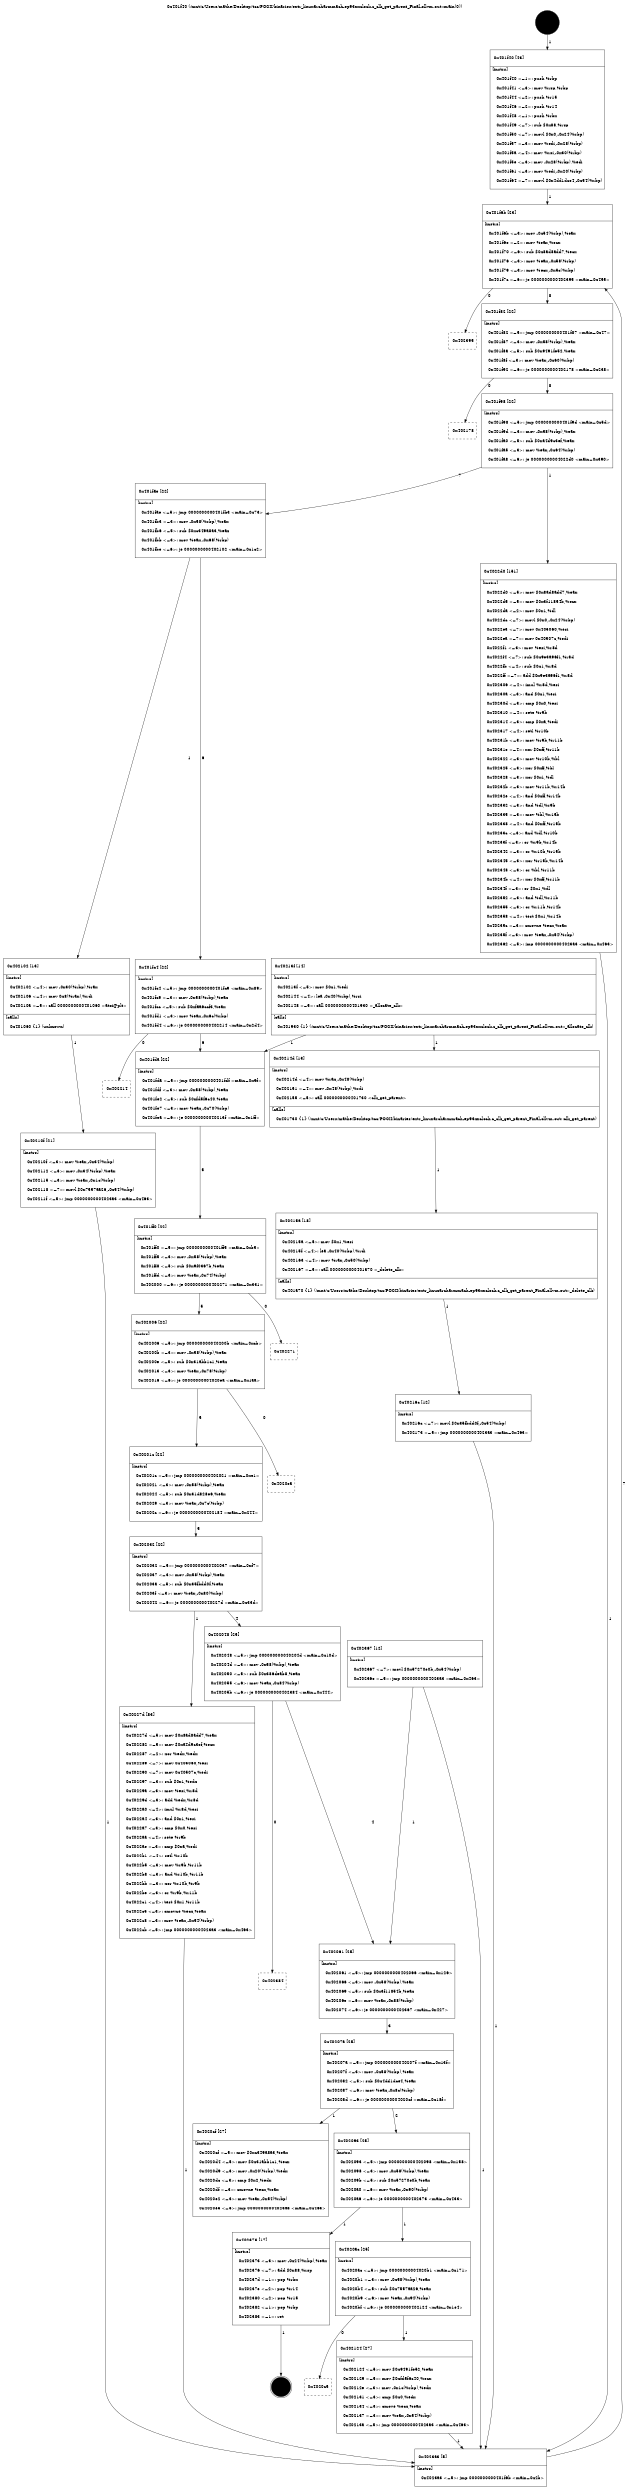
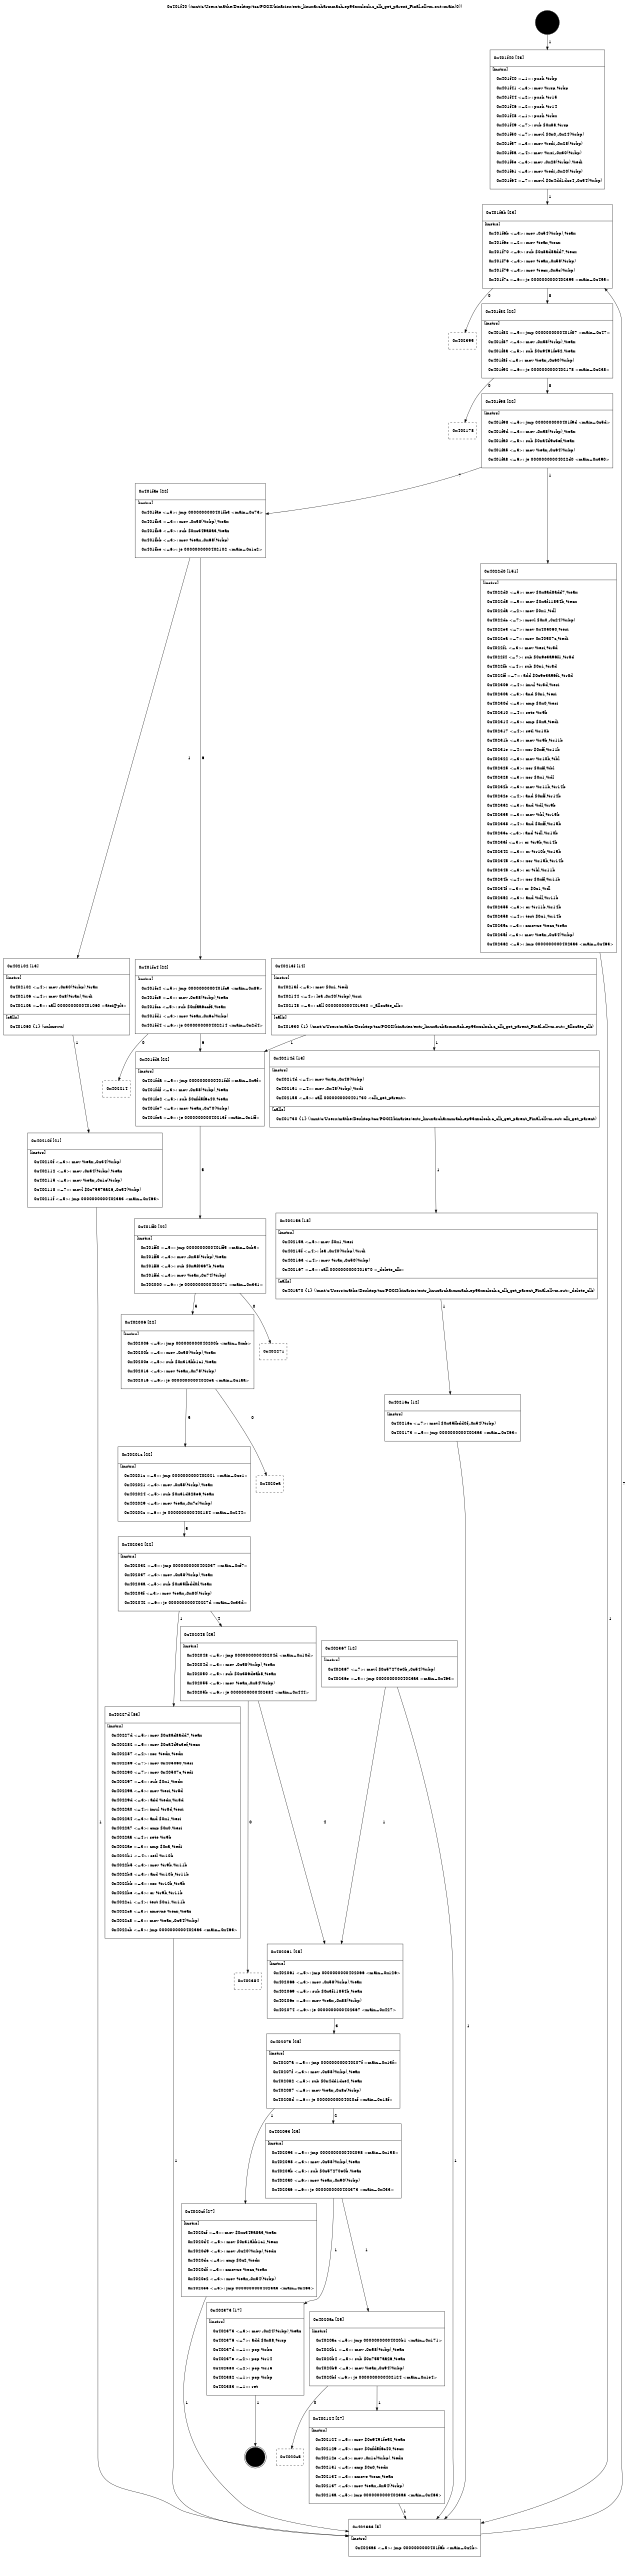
edge "0x4020cf [27]" -> "0x4023a3 [5]": added, label "1"
